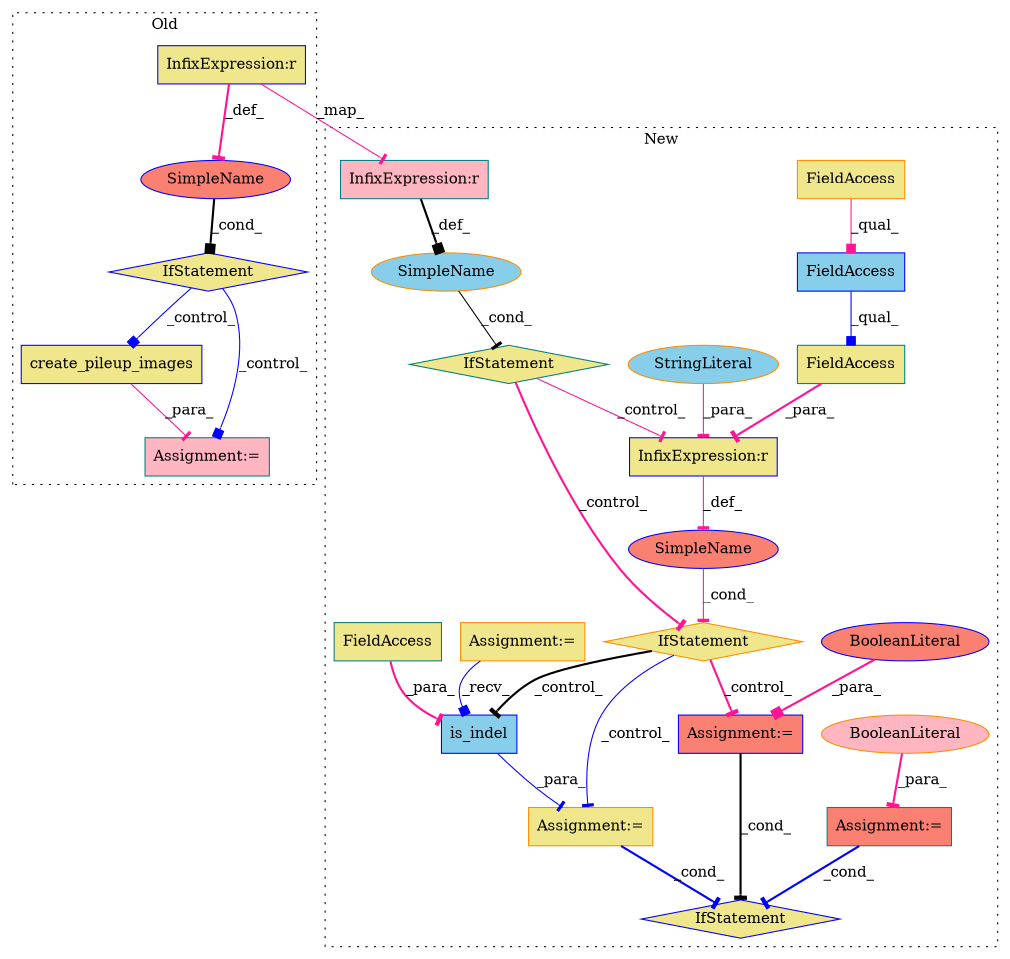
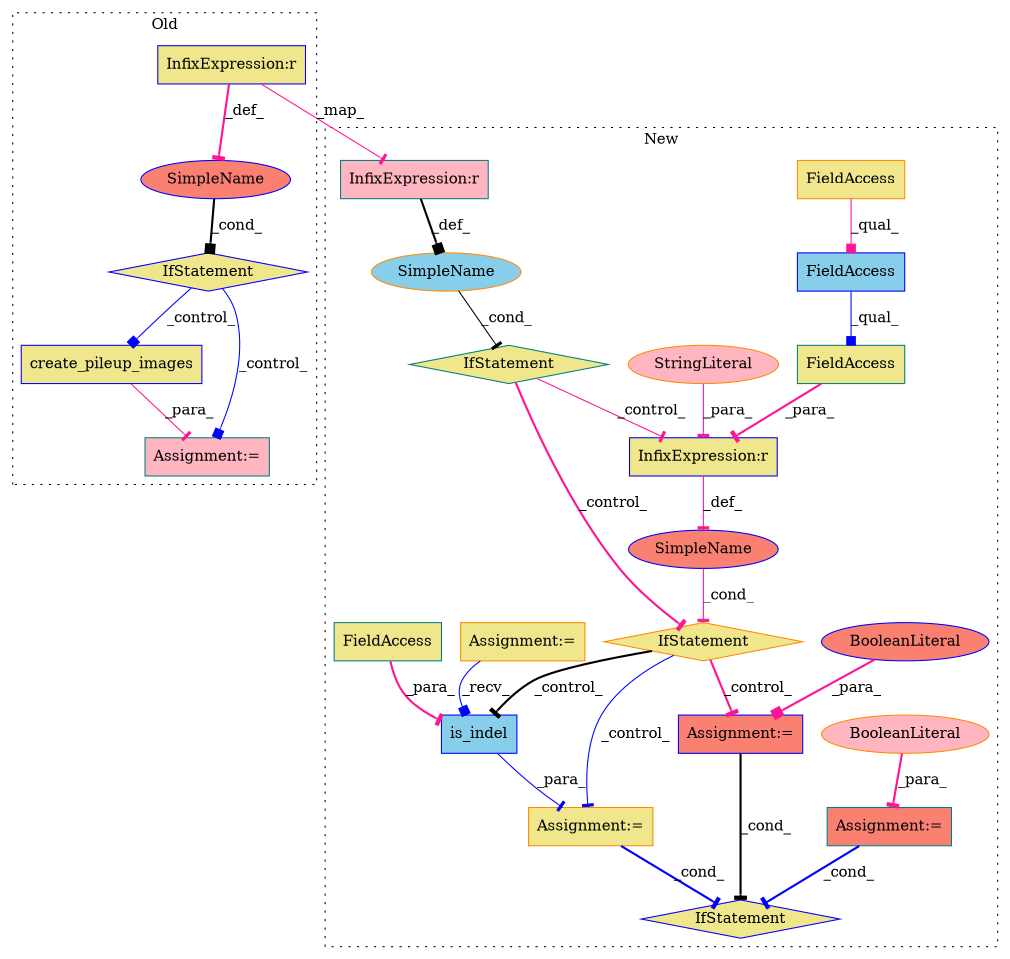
node "StringLiteral": fillcolor skyblue -> lightpink
